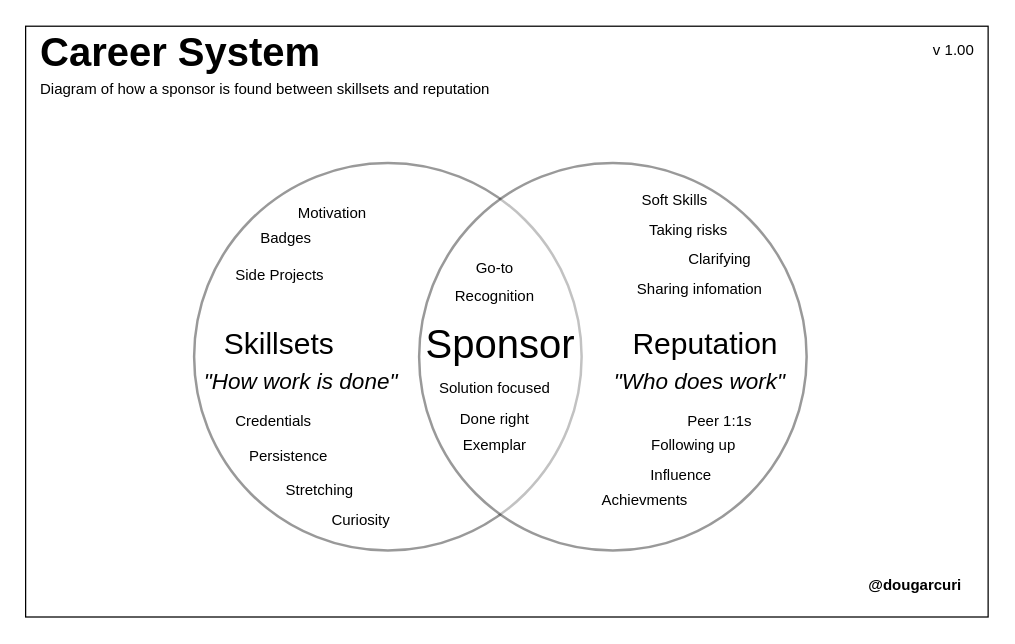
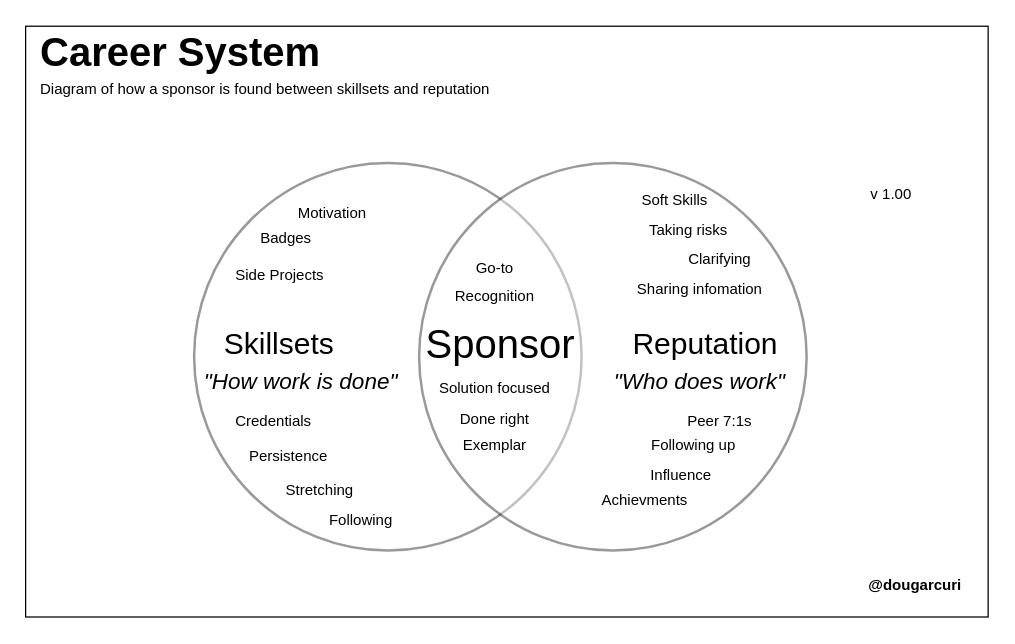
node "v 1.00": moved (944, 51) -> (882, 195)
node "Peer 1:1s": label "Peer 1:1s" -> "Peer 7:1s"
node "Curiosity": label "Curiosity" -> "Following"
